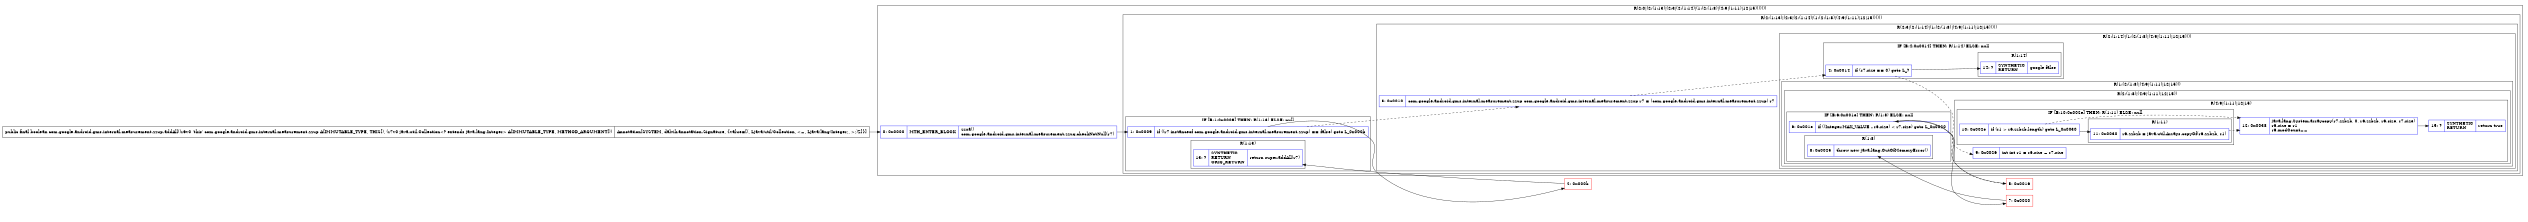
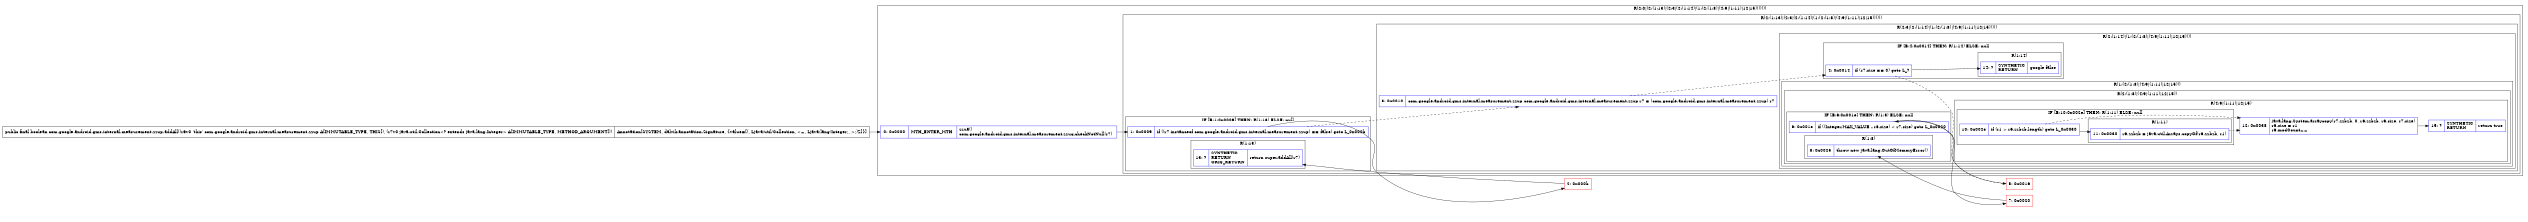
node "0: 0x0000": text "MTH_ENTER_BLOCK" -> "MTH_ENTER_MTH"
node "9: 0x0026": removed
